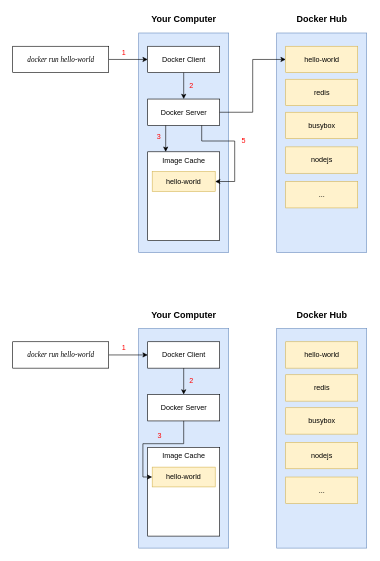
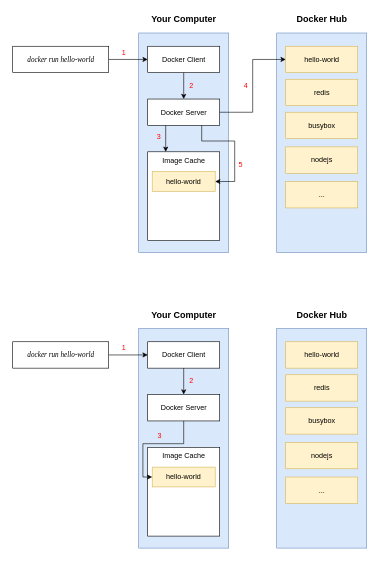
node "4": added
node "5": moved (244, 141) -> (241, 165)
